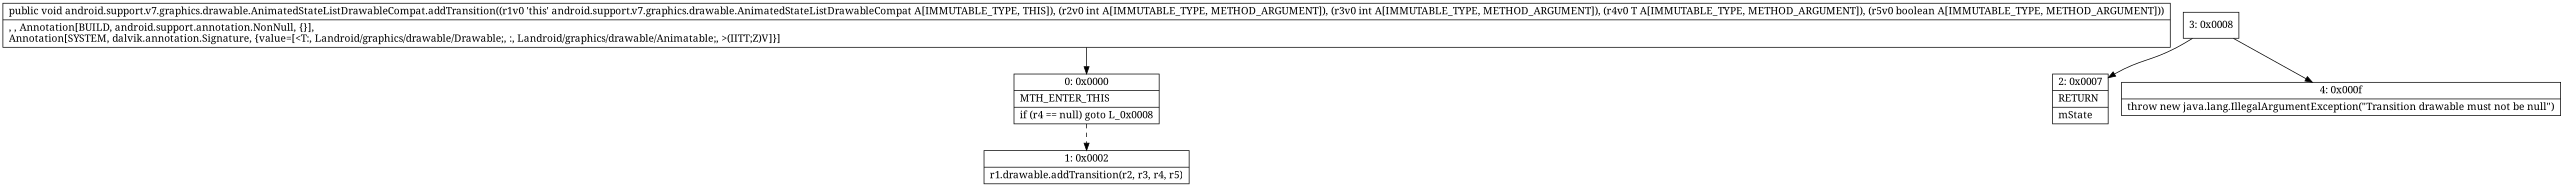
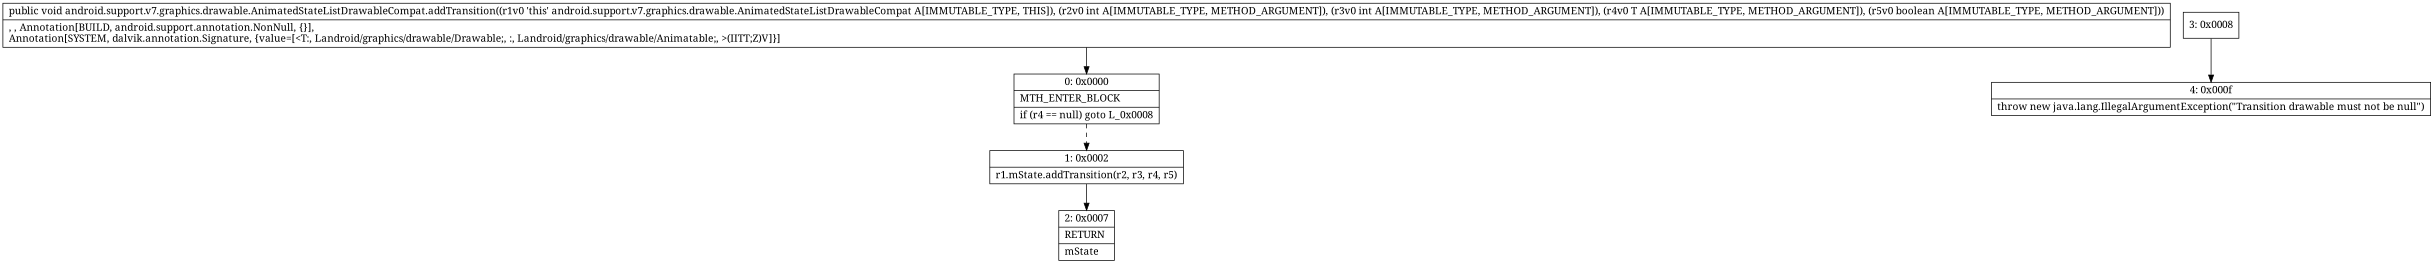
edge "3: 0x0008" -> "2: 0x0007": now "1: 0x0002" -> "2: 0x0007"
node "0: 0x0000": text "MTH_ENTER_THIS" -> "MTH_ENTER_BLOCK"
node "1: 0x0002": text "r1.drawable.addTransition(r2, r3, r4, r5)" -> "r1.mState.addTransition(r2, r3, r4, r5)"
